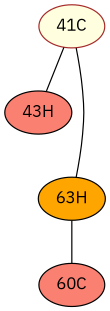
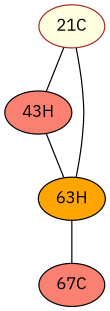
node "41C": label "41C" -> "21C"
edge "43H" -- "63H": added
node "60C": label "60C" -> "67C"
